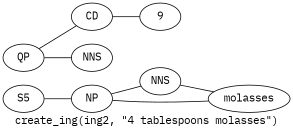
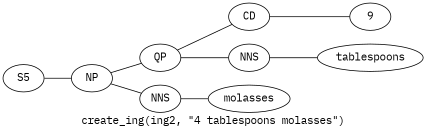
node "tablespoons": added
edge "NP" -- "molasses": now "NP" -- "QP"
